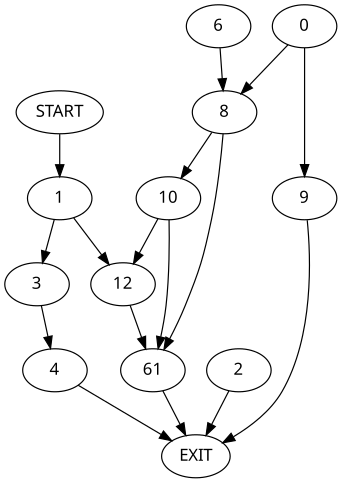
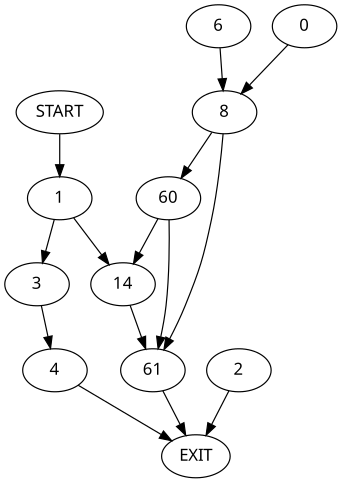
node "10": label "10" -> "60"
node "9": removed
node "12": label "12" -> "14"
